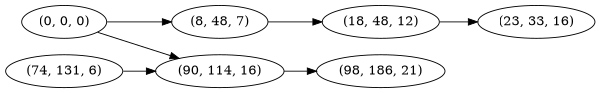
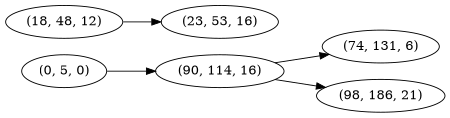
node "(0, 0, 0)": label "(0, 0, 0)" -> "(0, 5, 0)"
node "(8, 48, 7)": removed
node "(23, 33, 16)": label "(23, 33, 16)" -> "(23, 53, 16)"
edge "(74, 131, 6)" -> "(90, 114, 16)": reversed
